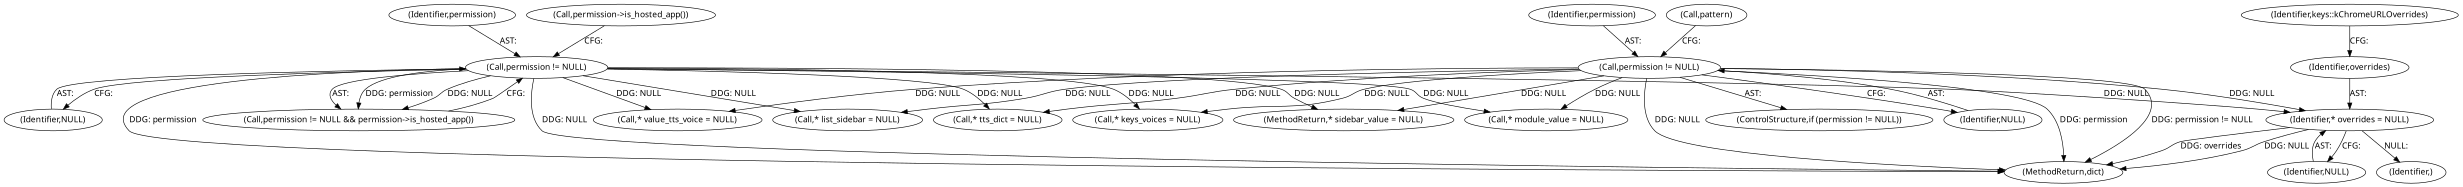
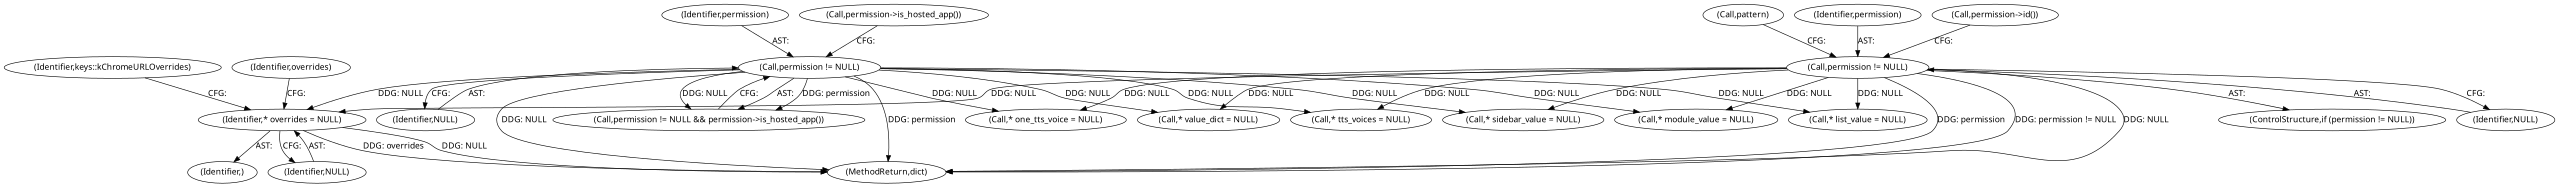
node "(Call,permission->id())": added
edge "(Identifier,keys::kChromeURLOverrides)" -> "(Identifier,overrides)": now "(Identifier,keys::kChromeURLOverrides)" -> "(Identifier,* overrides = NULL)"
edge "(Identifier,overrides)" -> "(Identifier,* overrides = NULL)": label "AST: " -> "CFG: "
node "(Call,* value_tts_voice = NULL)": label "(Call,* value_tts_voice = NULL)" -> "(Call,* one_tts_voice = NULL)"
node "(Call,* list_sidebar = NULL)": label "(Call,* list_sidebar = NULL)" -> "(Call,* list_value = NULL)"
node "(Call,* tts_dict = NULL)": label "(Call,* tts_dict = NULL)" -> "(Call,* value_dict = NULL)"
node "(Call,* keys_voices = NULL)": label "(Call,* keys_voices = NULL)" -> "(Call,* tts_voices = NULL)"
node "(MethodReturn,* sidebar_value = NULL)": label "(MethodReturn,* sidebar_value = NULL)" -> "(Call,* sidebar_value = NULL)"
edge "(Identifier,* overrides = NULL)" -> "(Identifier,)": label "NULL: " -> "AST: "
